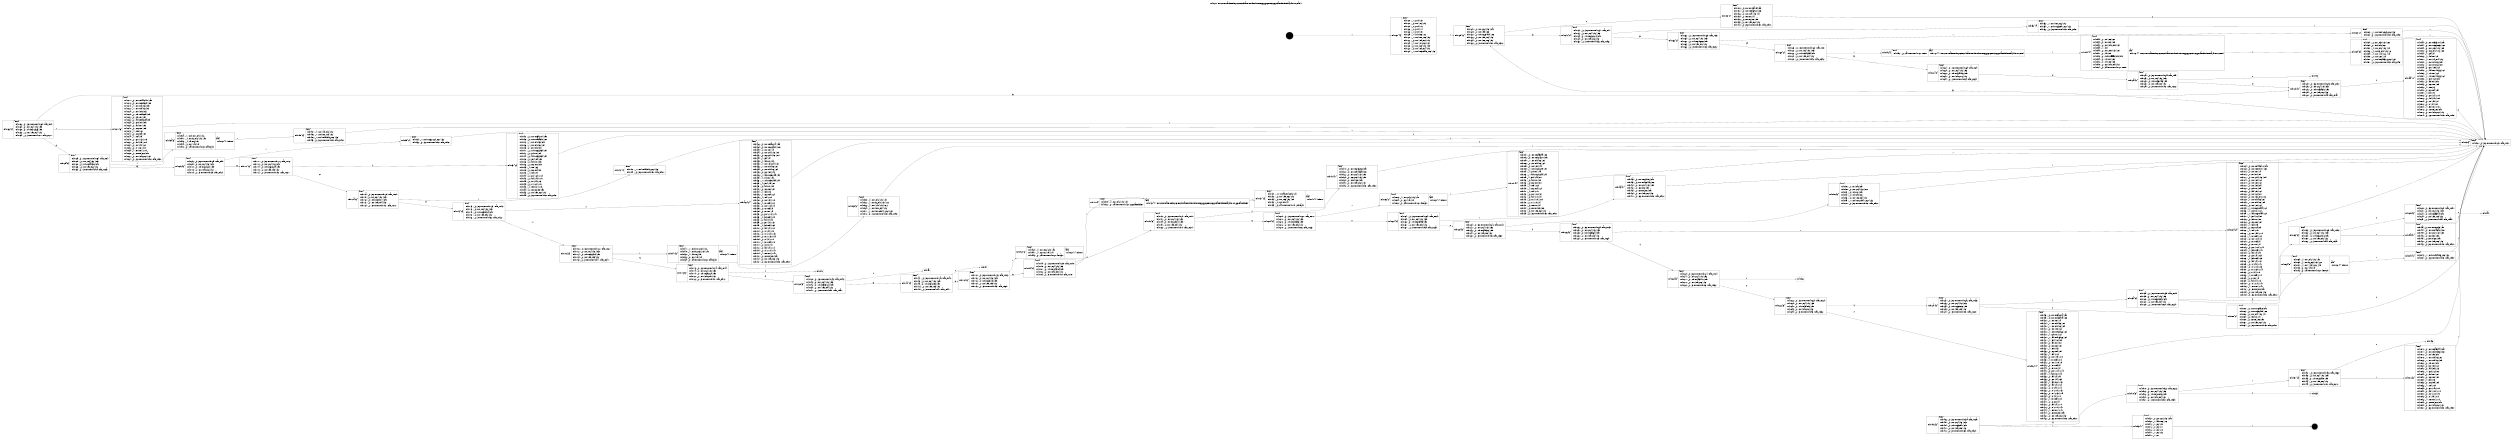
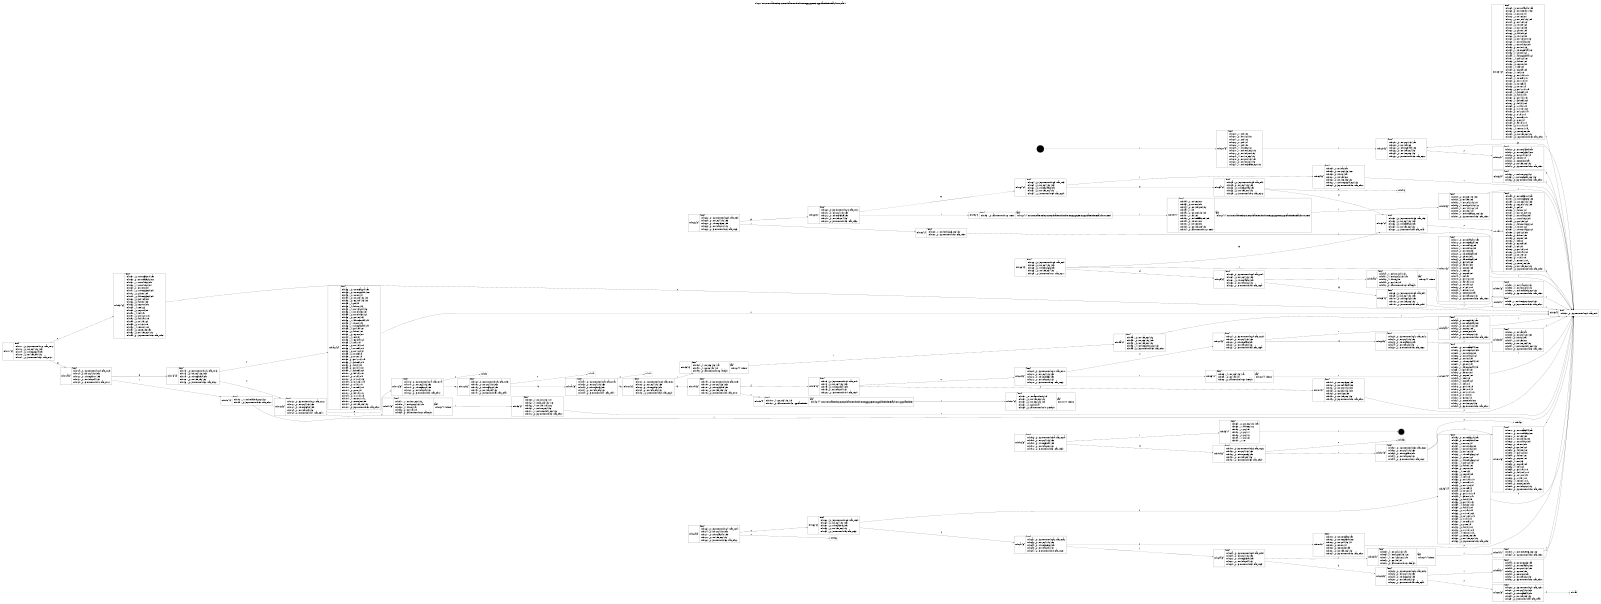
node "0x401642 [22]": removed
edge "0x4016f8 [25]" -> "0x401711 [25]": removed, label "22"
node "0x401e59 [25]": added
node "0x401856 [25]": removed
node "0x40199a [21]": added
